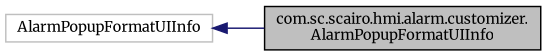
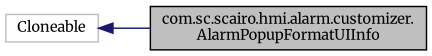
node "AlarmPopupFormatUIInfo": label "AlarmPopupFormatUIInfo" -> "Cloneable"
